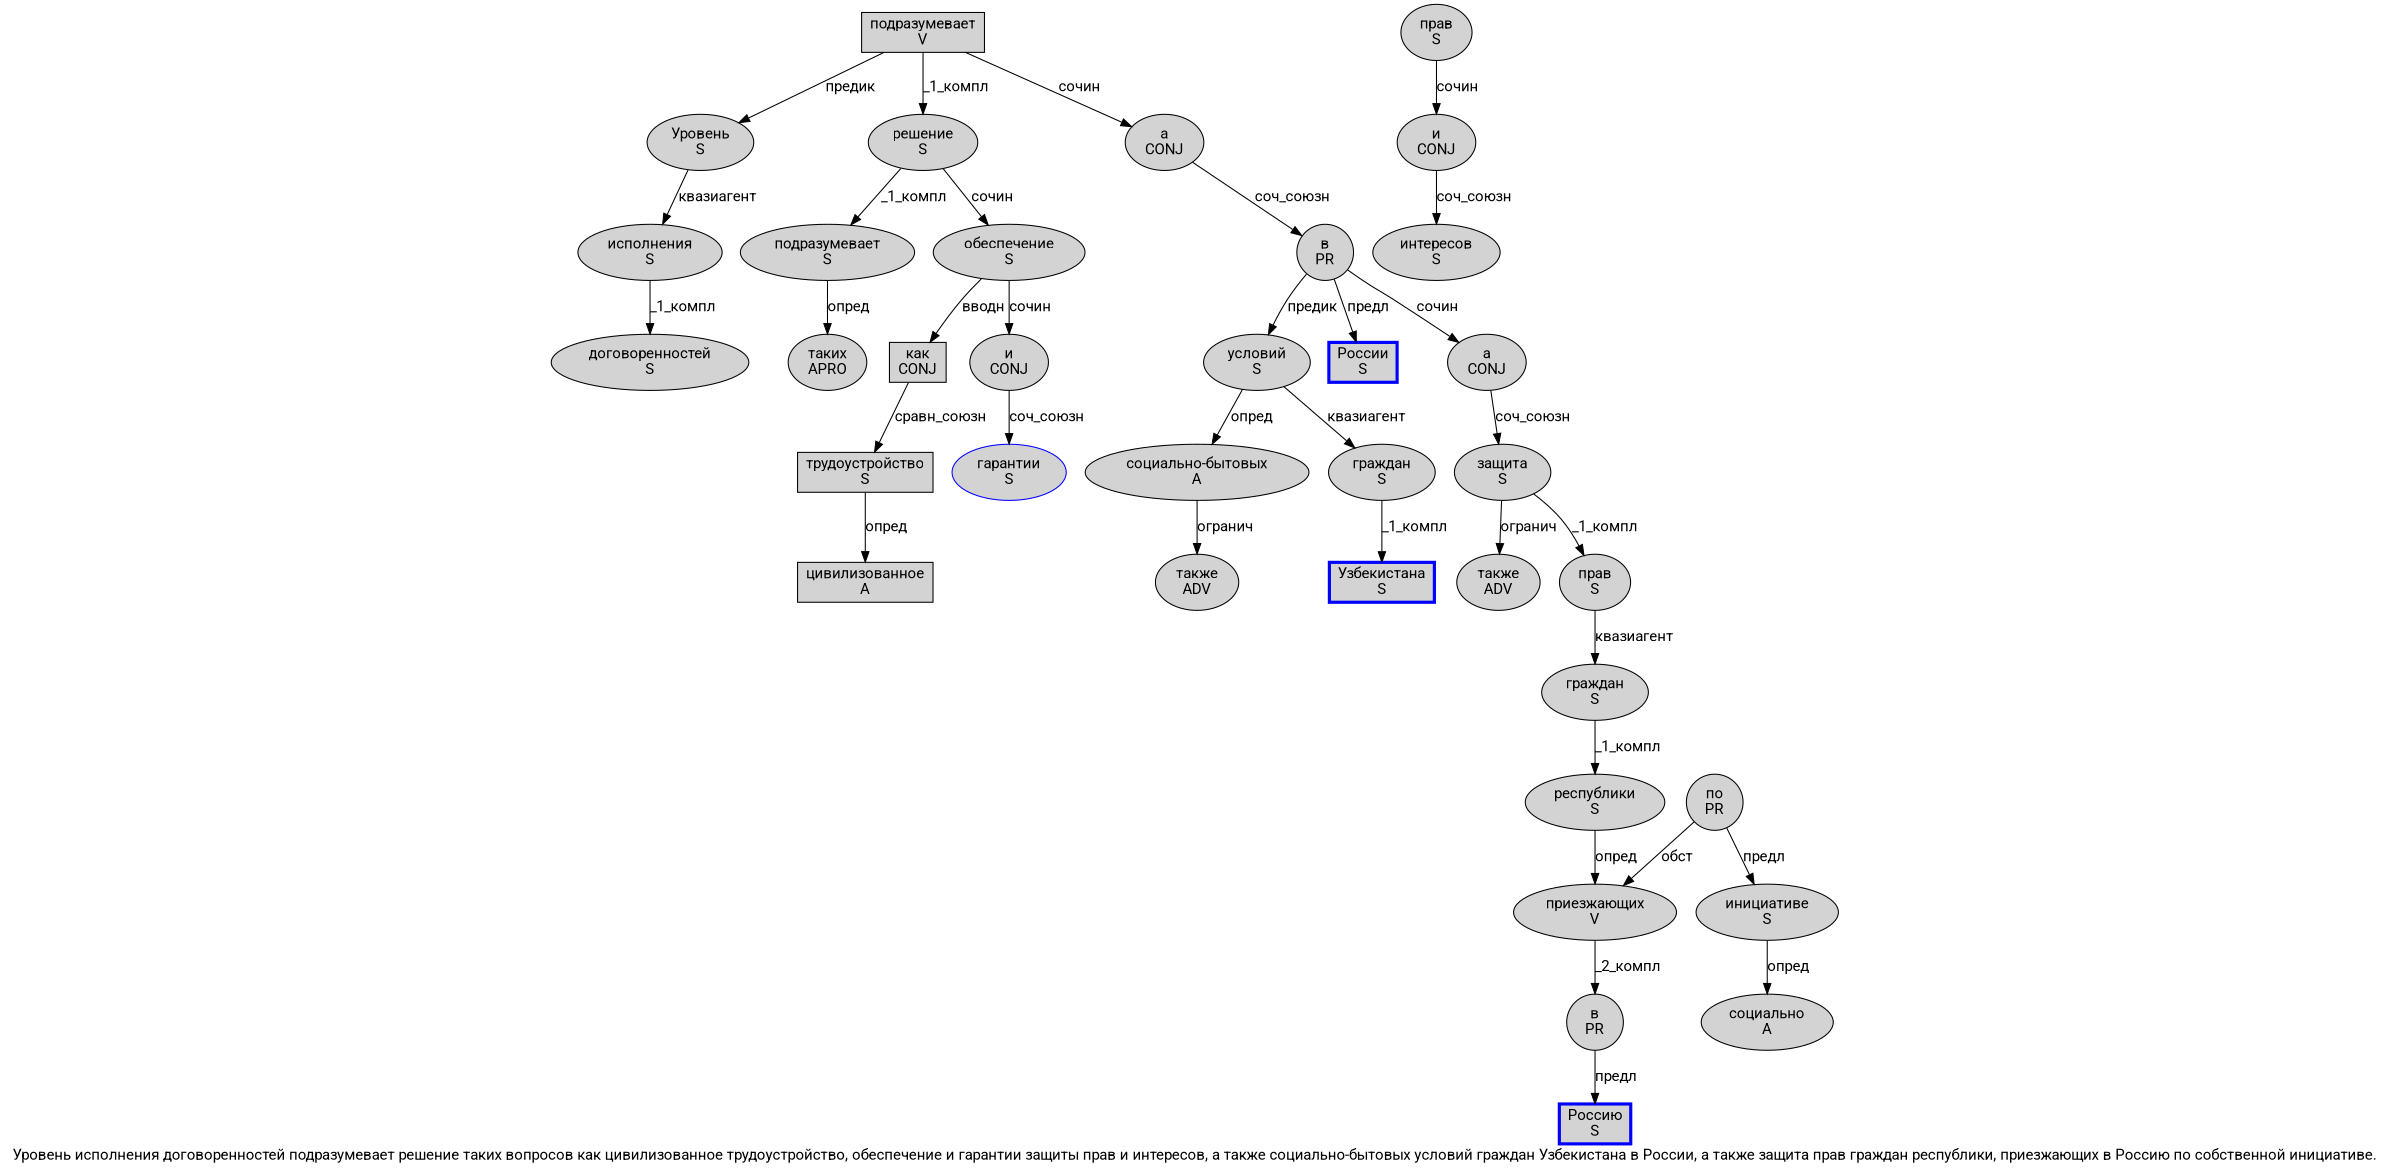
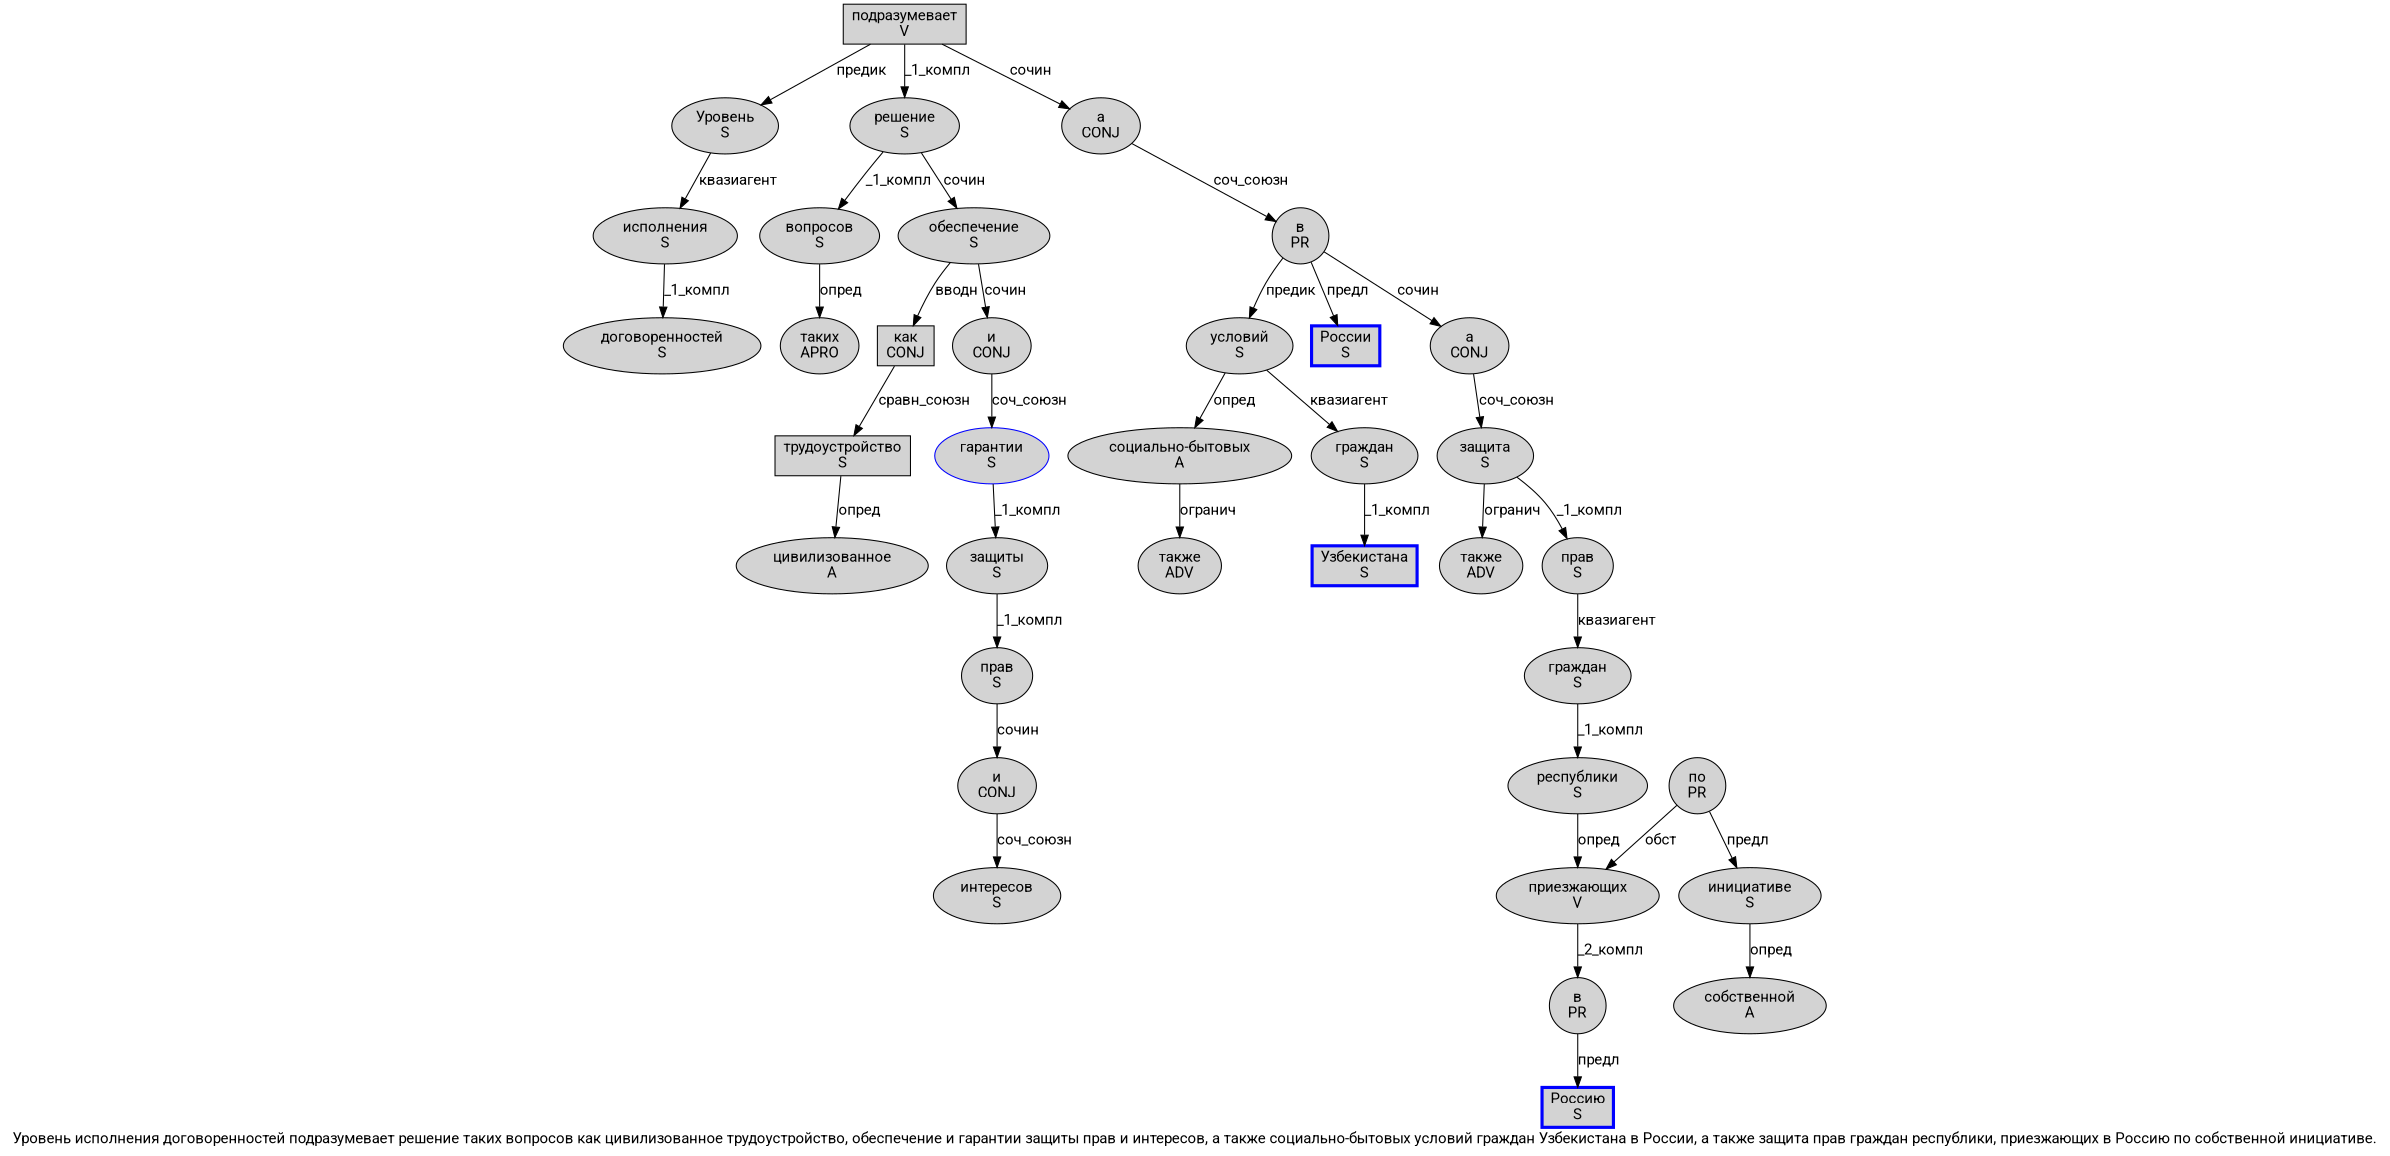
node "подразумевает S": label "подразумевает S" -> "вопросов S"
node "защиты S": added
node "цивилизованное A": shape box -> ellipse
node "социально A": label "социально A" -> "собственной A"
